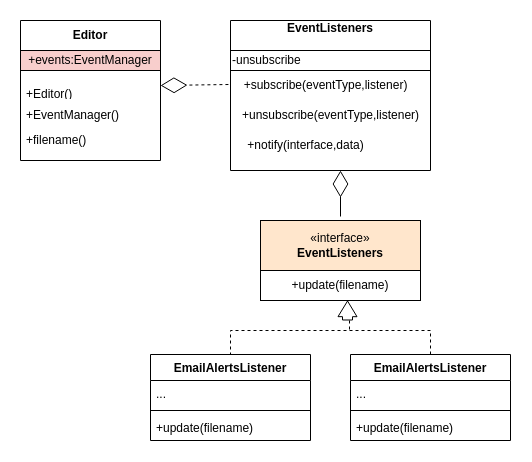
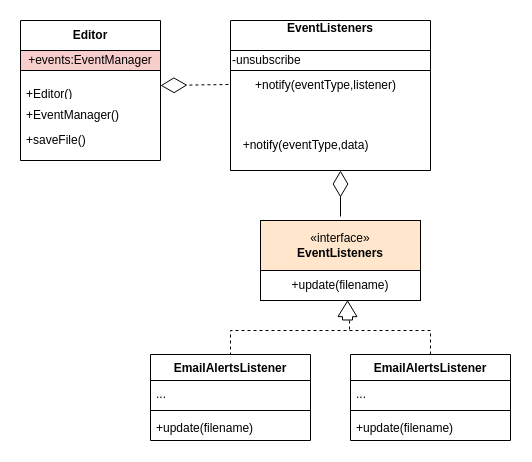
node "+subscribe(eventType,listener)": label "+subscribe(eventType,listener)" -> "+notify(eventType,listener)"
node "+unsubscribe(eventType,listener)": removed
node "+filename()": label "+filename()" -> "+saveFile()"
node "+notify(interface,data)": label "+notify(interface,data)" -> "+notify(eventType,data)"
